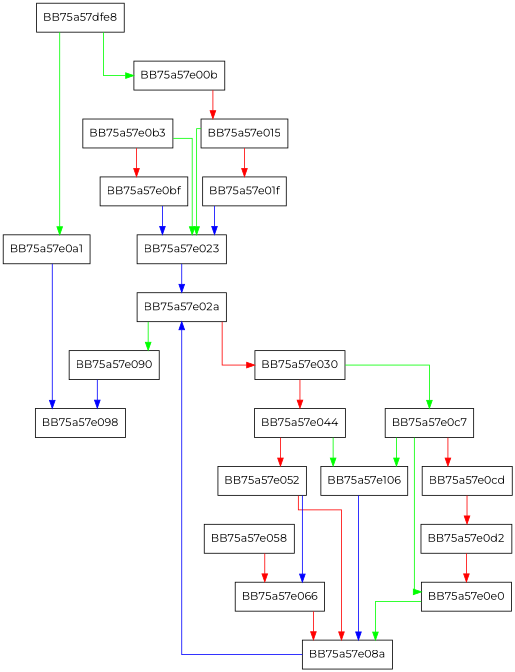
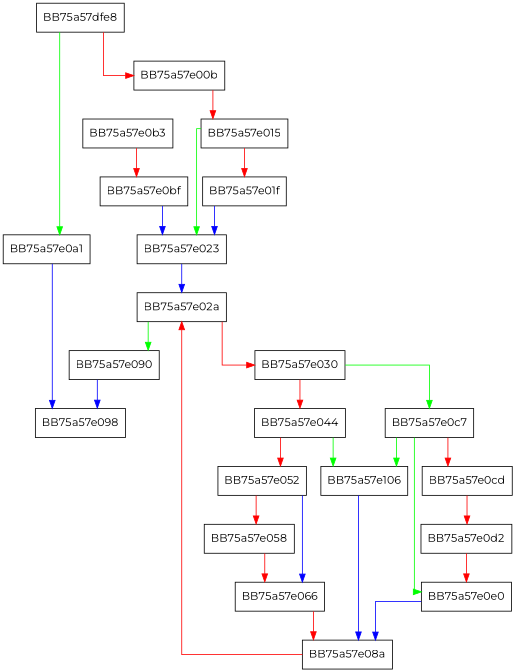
edge "BB75a57dfe8" -> "BB75a57e00b": color green -> red
edge "BB75a57e0b3" -> "BB75a57e023": removed
edge "BB75a57e052" -> "BB75a57e08a": now "BB75a57e052" -> "BB75a57e058"
edge "BB75a57e08a" -> "BB75a57e02a": color blue -> red
edge "BB75a57e0e0" -> "BB75a57e08a": color green -> blue
